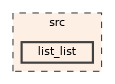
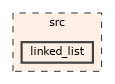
node "list_list": label "list_list" -> "linked_list"
